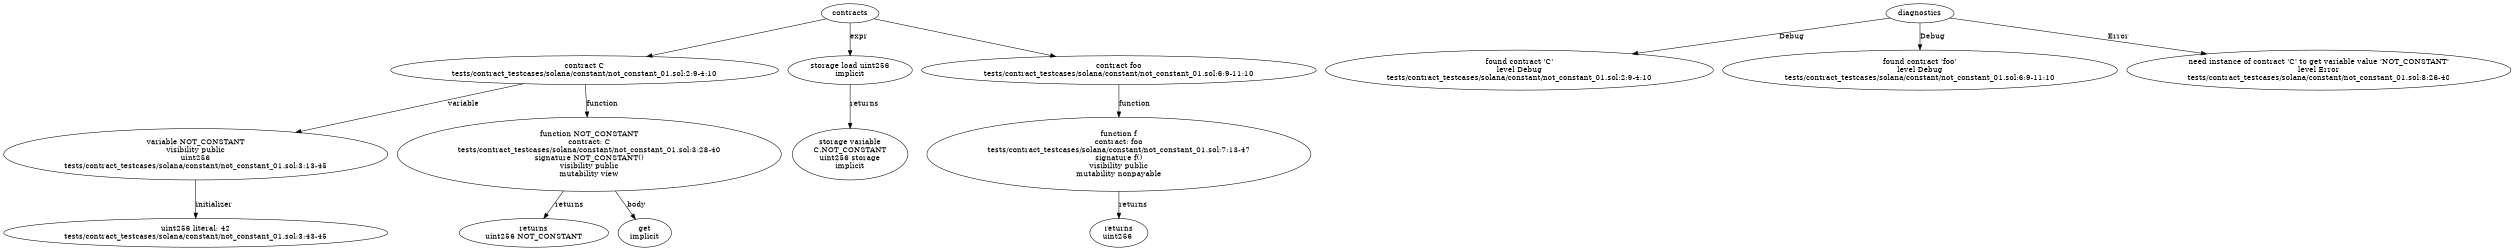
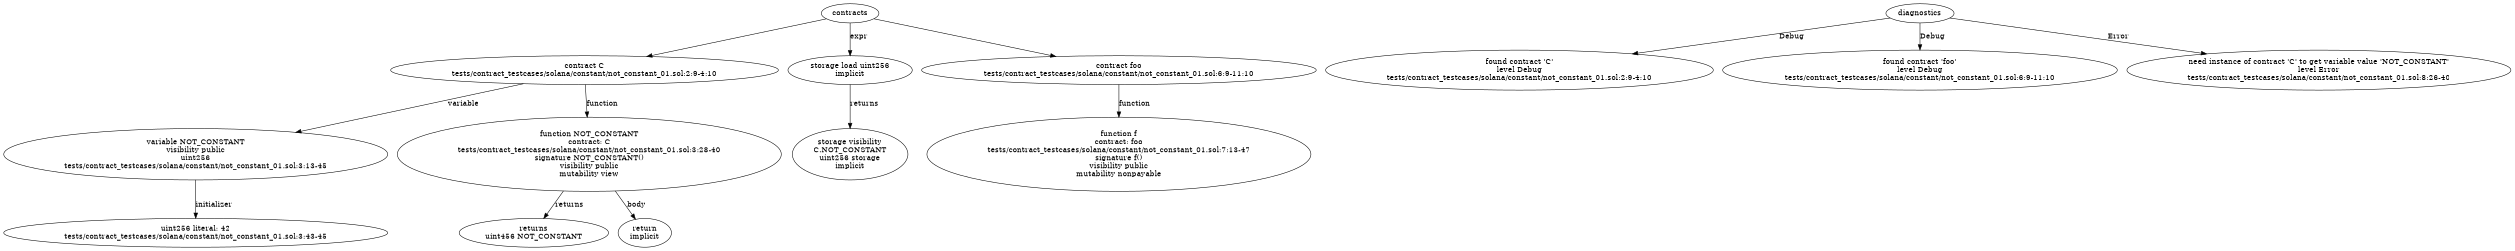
node "storage variable C.NOT_CONSTANT uint256 storage implicit": label "storage variable C.NOT_CONSTANT uint256 storage implicit" -> "storage visibility C.NOT_CONSTANT uint256 storage implicit"
node "returns uint256 NOT_CONSTANT": label "returns uint256 NOT_CONSTANT" -> "returns uint456 NOT_CONSTANT"
node "get implicit": label "get implicit" -> "return implicit"
node "returns uint256": removed
